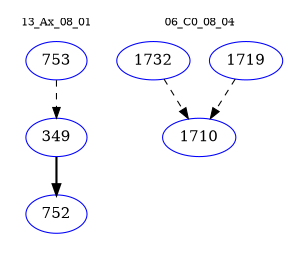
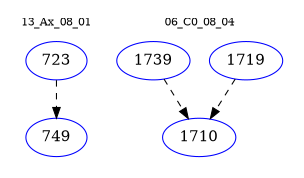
node "753": label "753" -> "723"
node "1732": label "1732" -> "1739"
node "349": label "349" -> "749"
node "752": removed
